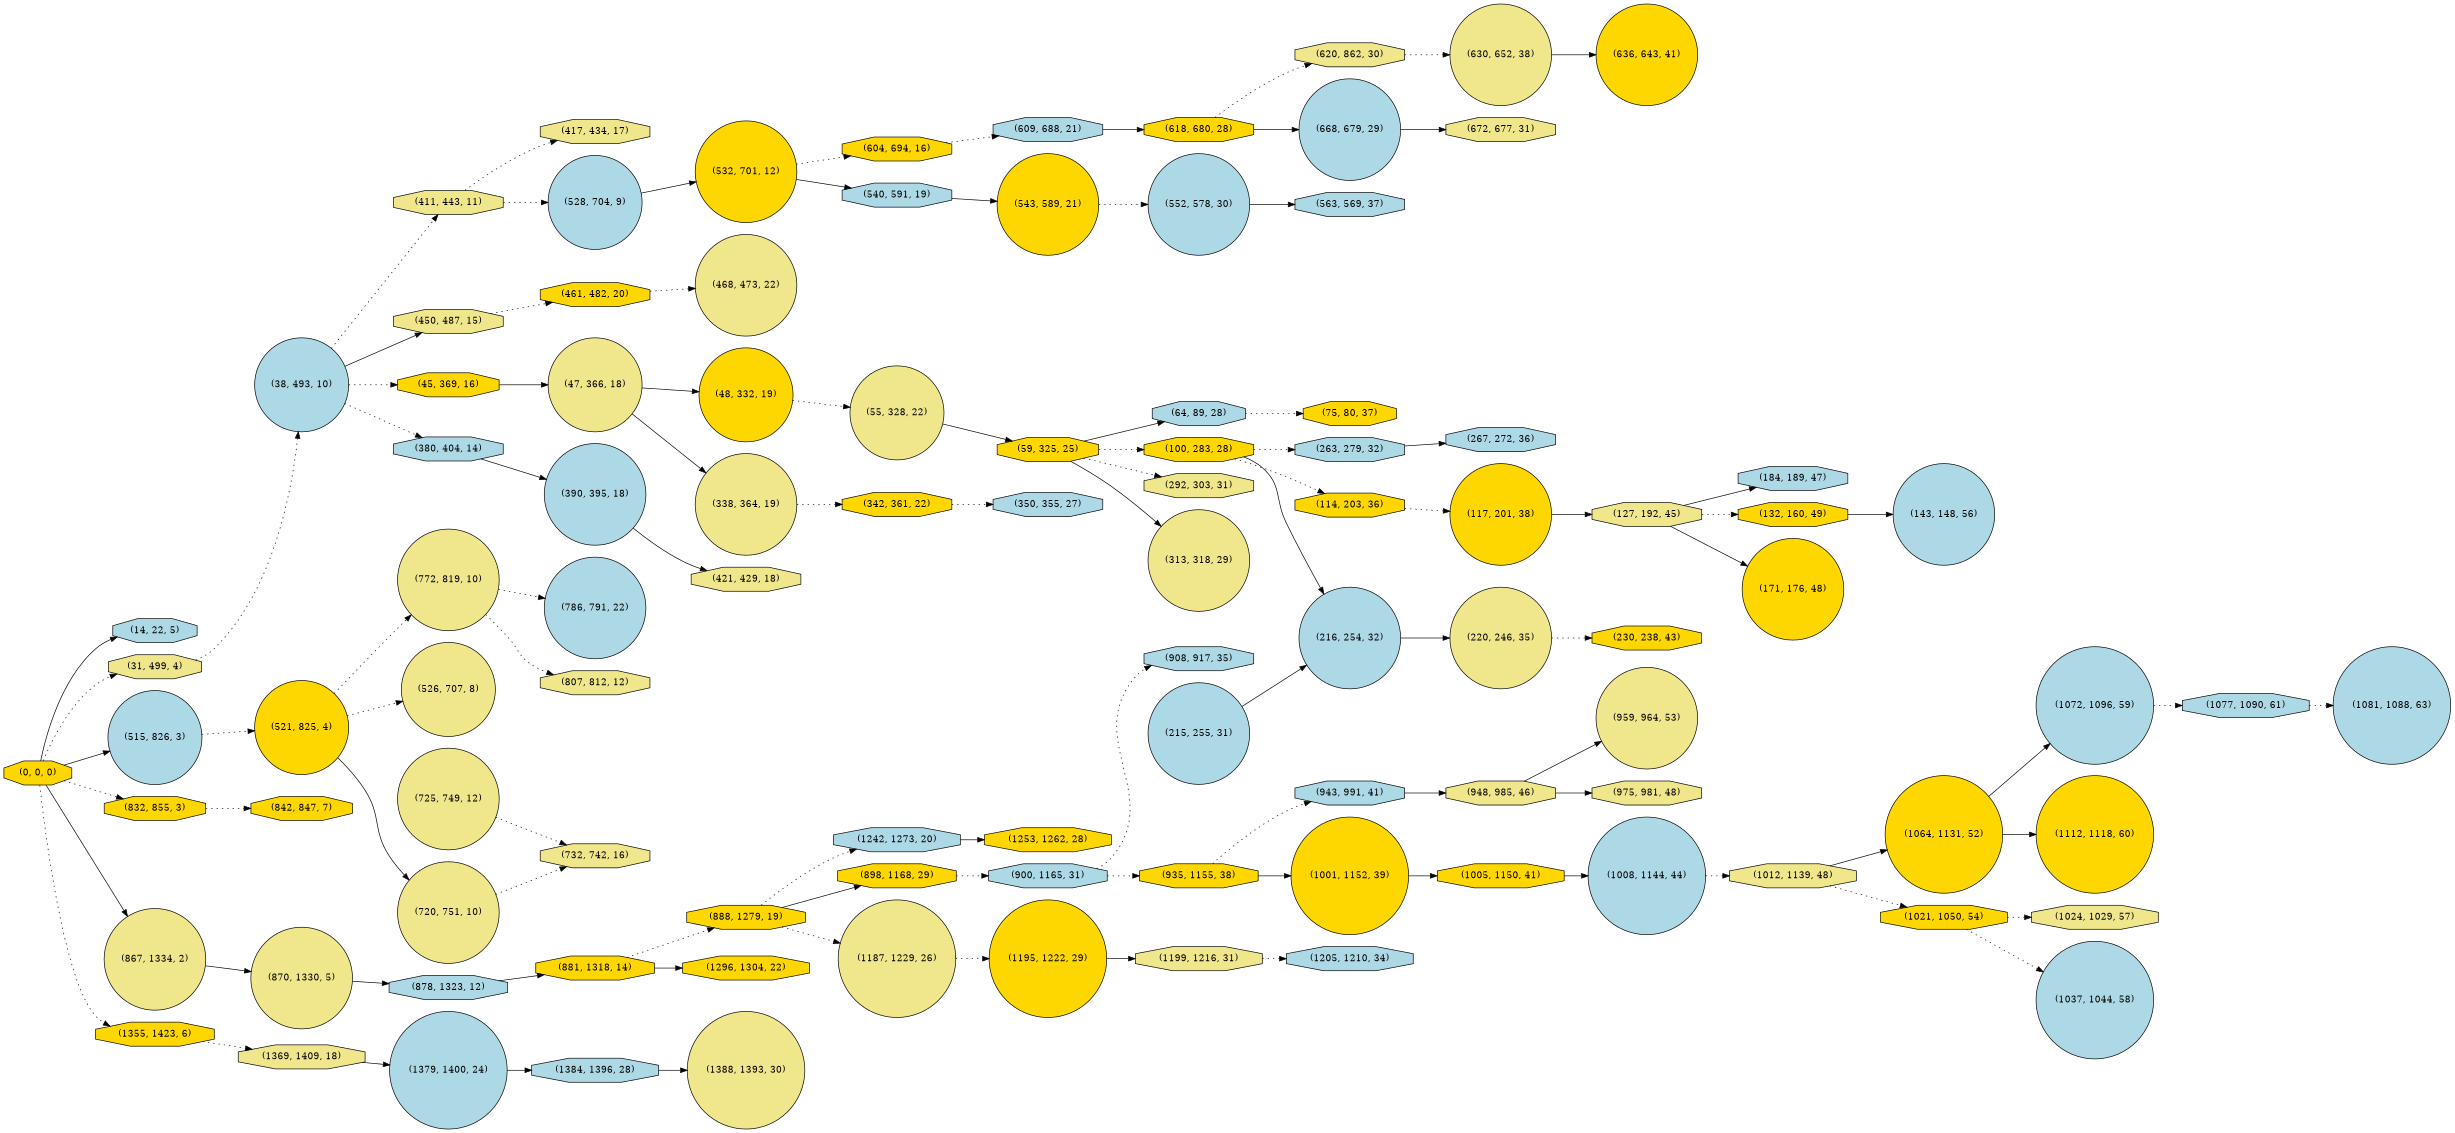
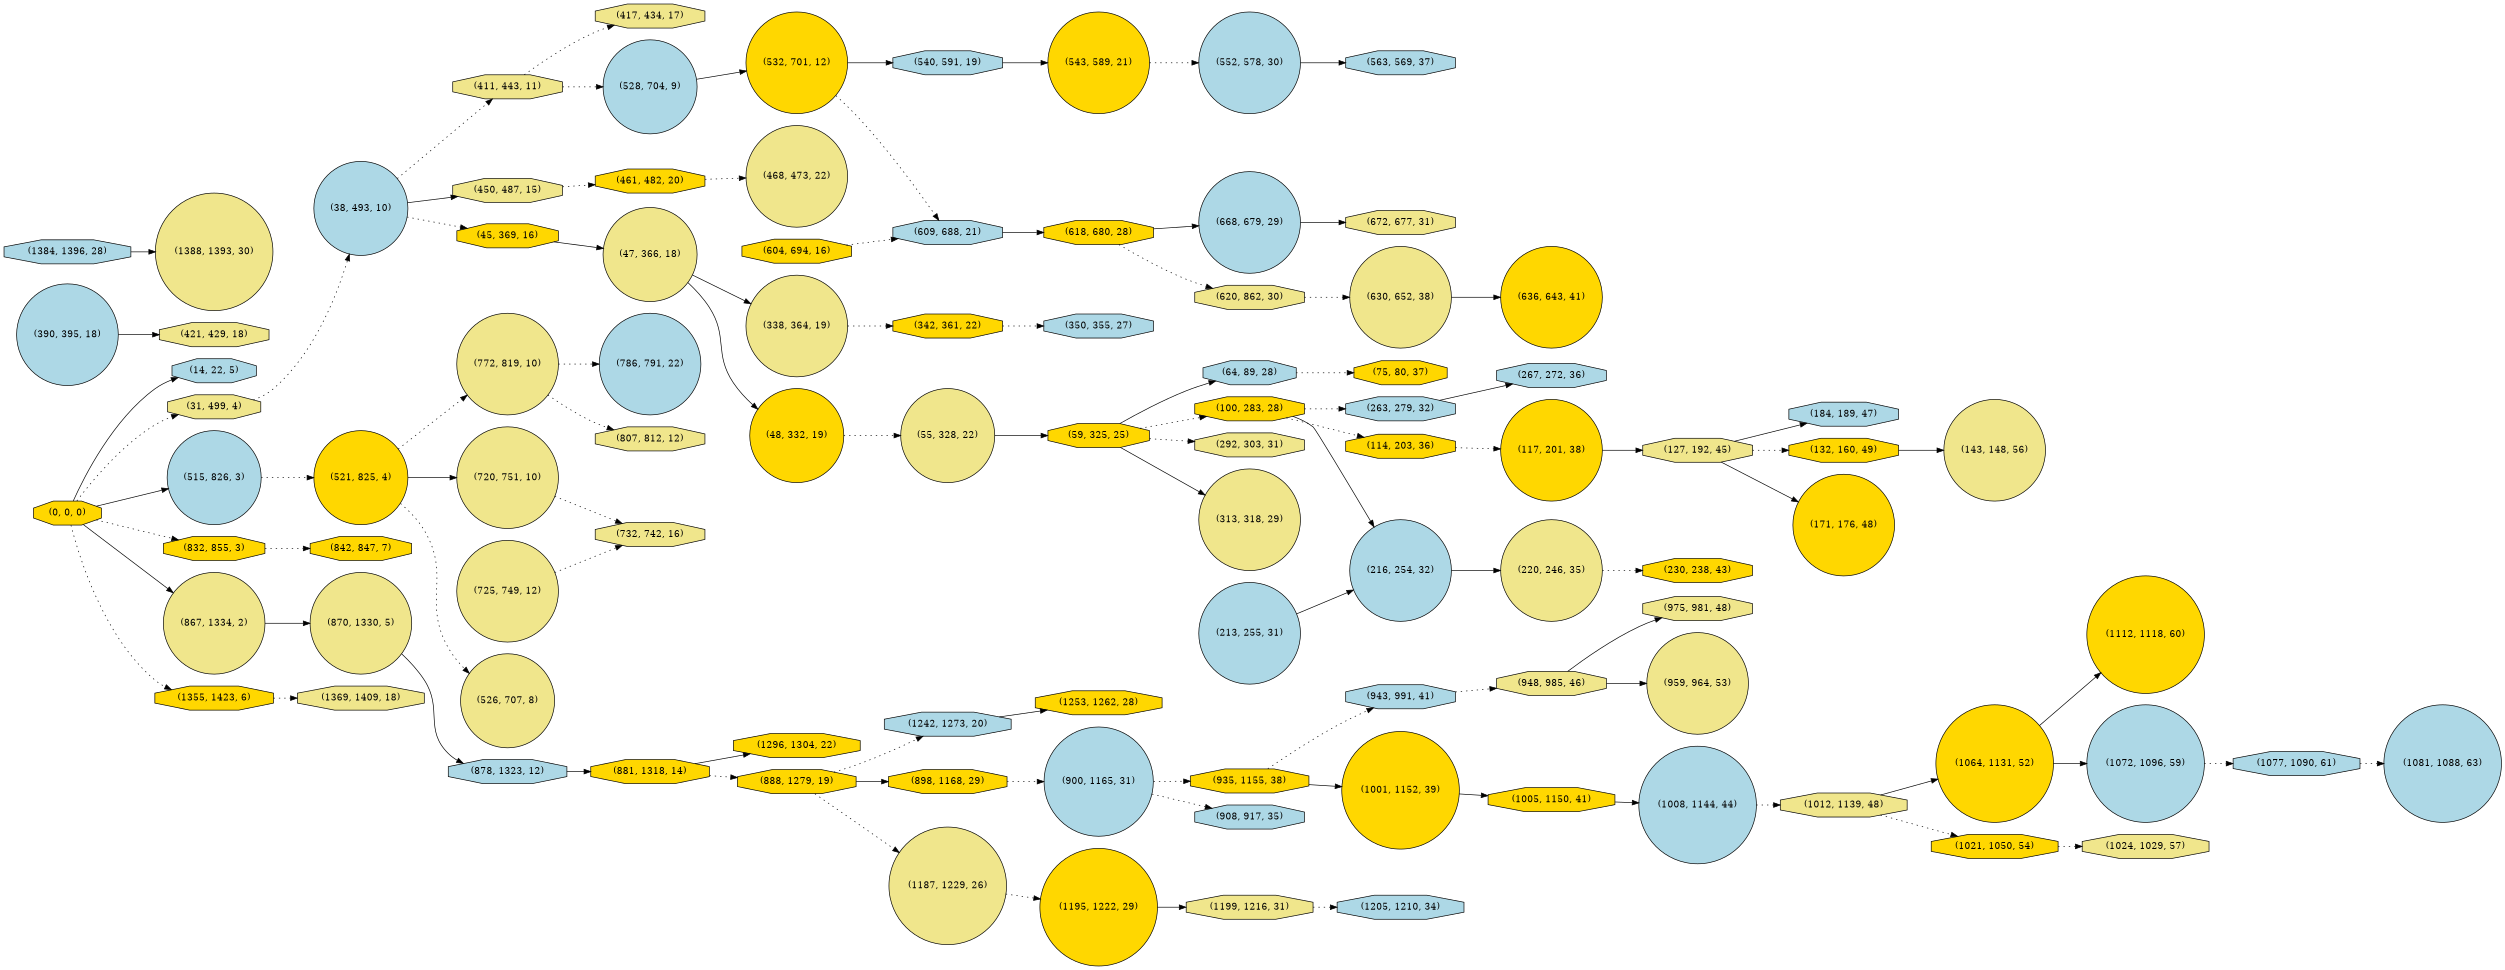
edge "(532, 701, 12)" -> "(604, 694, 16)": now "(532, 701, 12)" -> "(609, 688, 21)"
node "(380, 404, 14)": removed
node "(143, 148, 56)": fillcolor lightblue -> khaki
node "(215, 255, 31)": label "(215, 255, 31)" -> "(213, 255, 31)"
edge "(943, 991, 41)" -> "(948, 985, 46)": style solid -> dotted
node "(900, 1165, 31)": shape octagon -> circle
node "(1037, 1044, 58)": removed
node "(1379, 1400, 24)": removed
